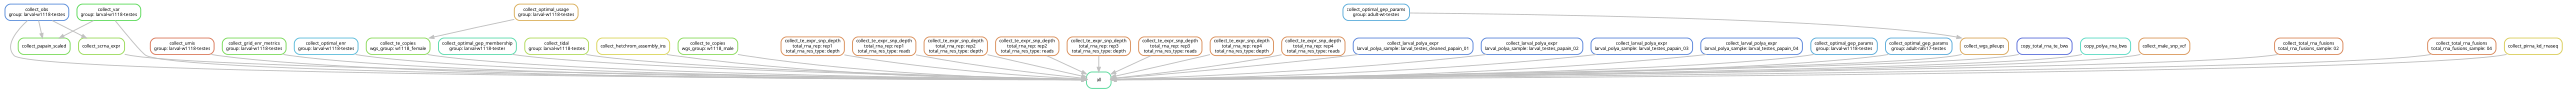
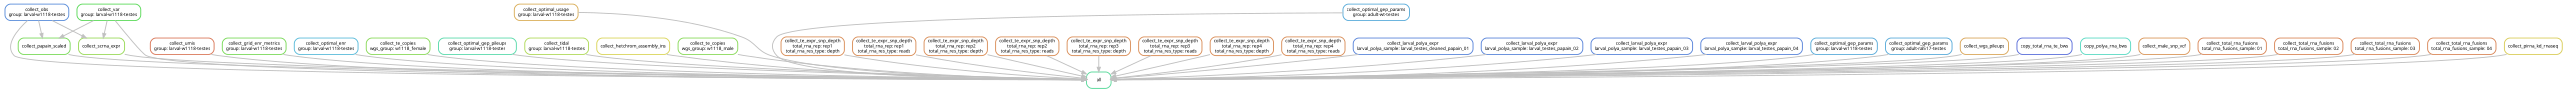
edge "collect_optimal_gep_params group: adult-wt-testes" -> "collect_wgs_pileups": now "collect_optimal_gep_params group: adult-wt-testes" -> "all"
edge "collect_var group: larval-w1118-testes" -> "collect_scrna_expr": added
edge "collect_optimal_usage group: larval-w1118-testes" -> "collect_te_copies wgs_group: w1118_female": now "collect_optimal_usage group: larval-w1118-testes" -> "all"
node "collect_optimal_gep_membership group: larval-w1118-testes": label "collect_optimal_gep_membership group: larval-w1118-testes" -> "collect_optimal_gep_pileups group: larval-w1118-testes"
node "collect_total_rna_fusions total_rna_fusions_sample: 01": added
node "collect_total_rna_fusions total_rna_fusions_sample: 03": added
edge "collect_papain_scaled" -> "all": added
